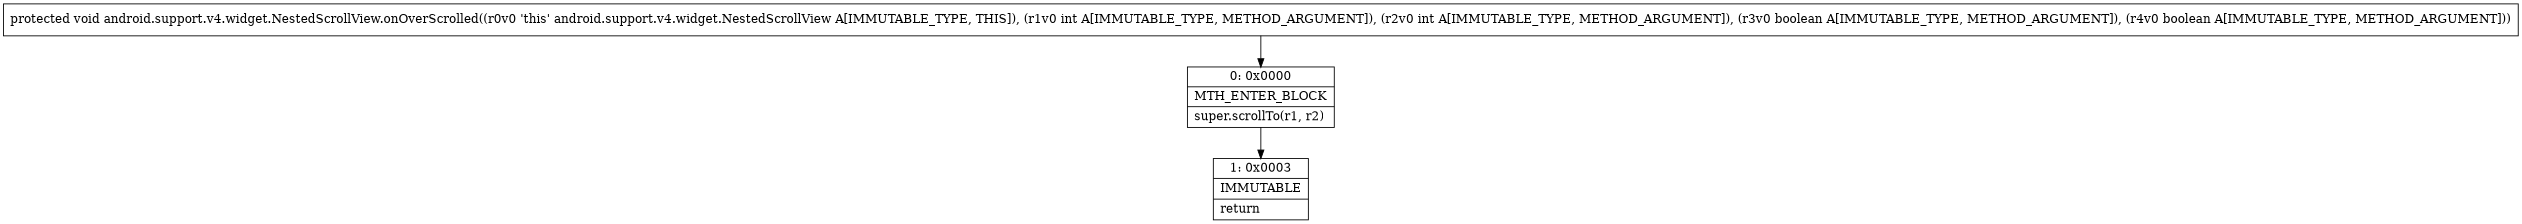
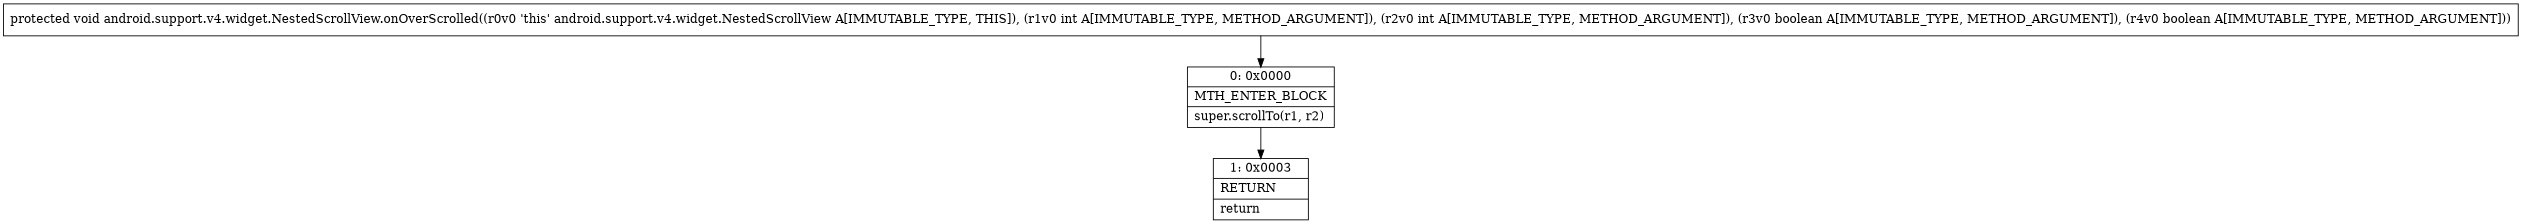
node "1: 0x0003": text "IMMUTABLE" -> "RETURN"
